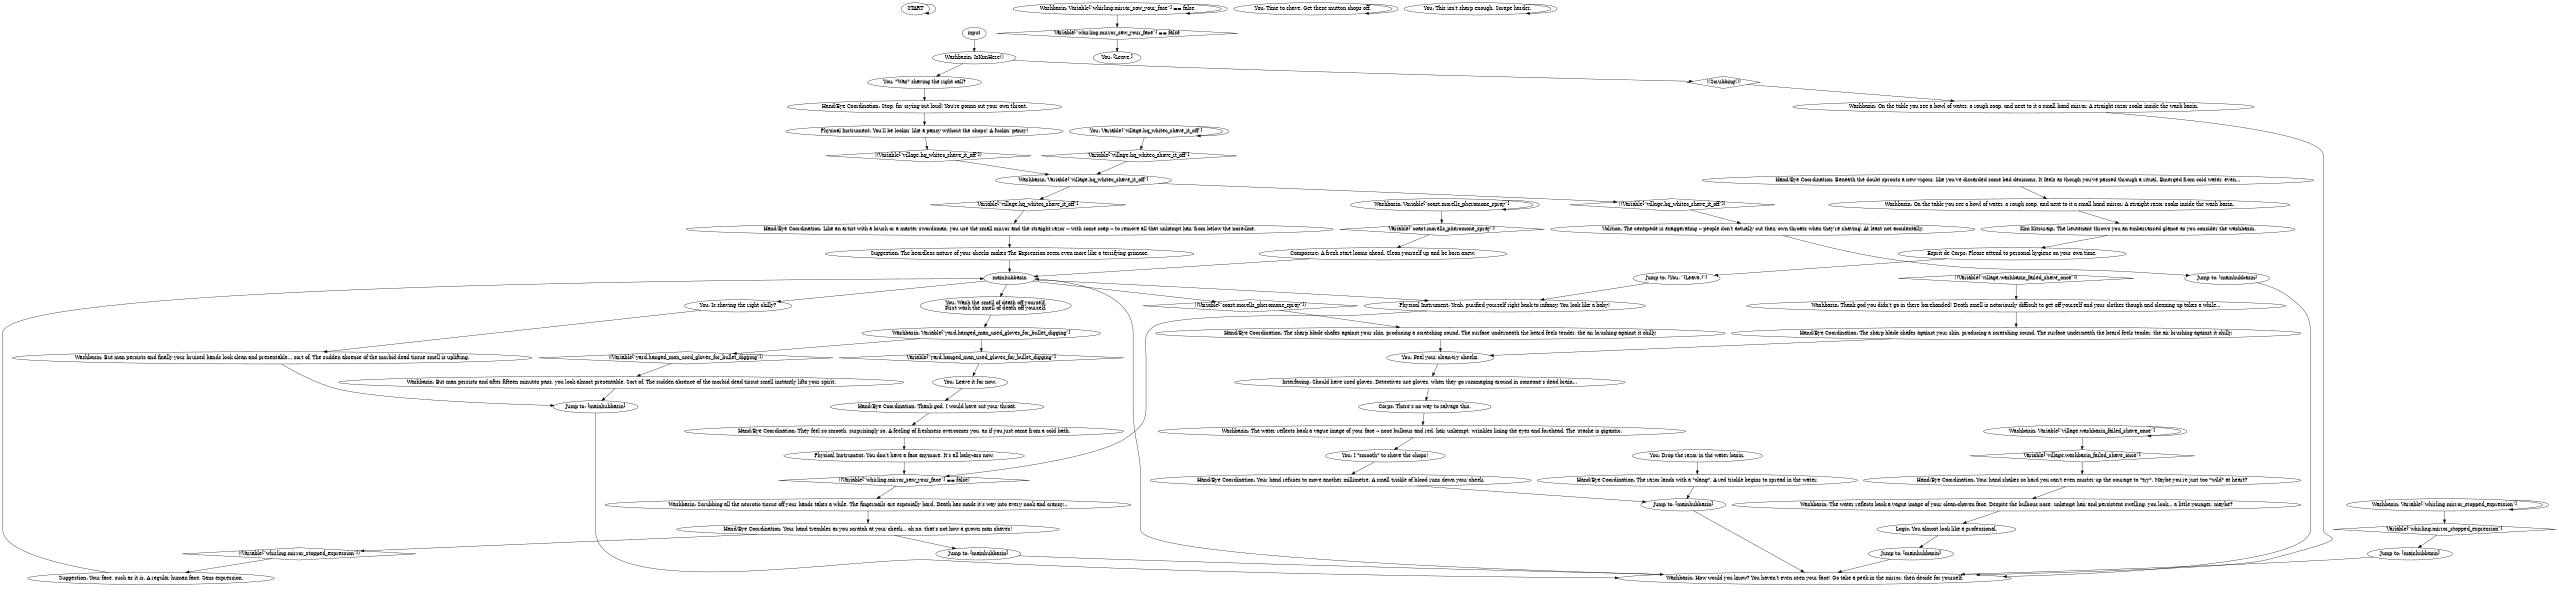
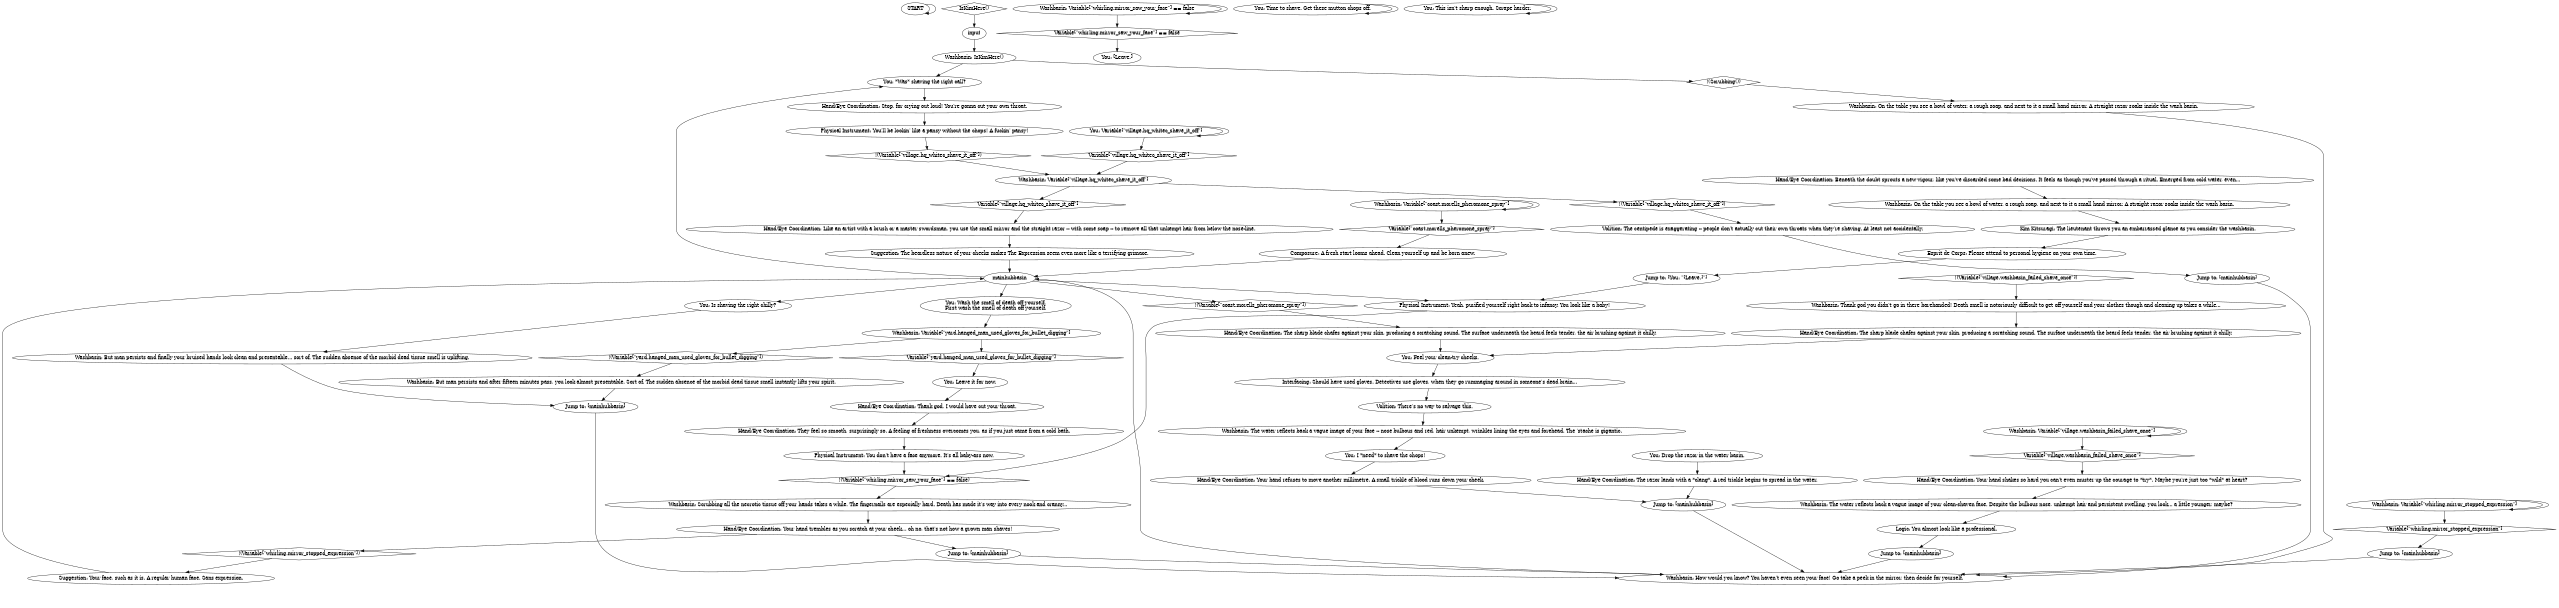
node "IsKimHere()": added
edge "mainhubbasin" -> "You: *Was* shaving the right call?": added
node "Corps: There's no way to salvage this.": label "Corps: There's no way to salvage this." -> "Volition: There's no way to salvage this."
node "You: I *smooth* to shave the chops!": label "You: I *smooth* to shave the chops!" -> "You: I *need* to shave the chops!"
